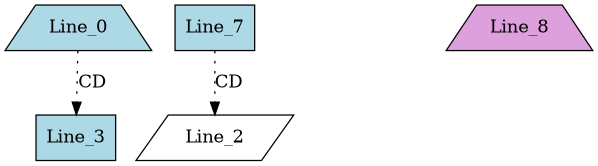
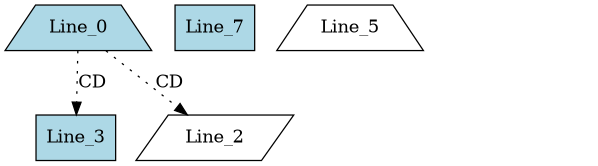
node "Line_5": added
node "Line_8": removed
edge "Line_7" -> "Line_2": now "Line_0" -> "Line_2"
